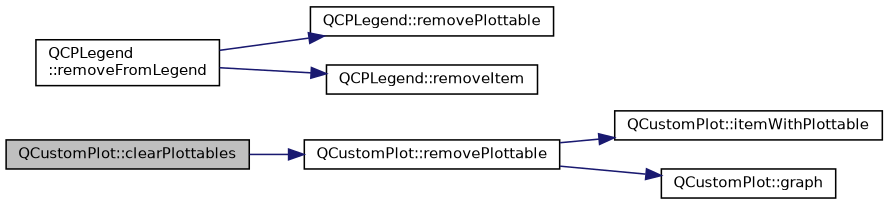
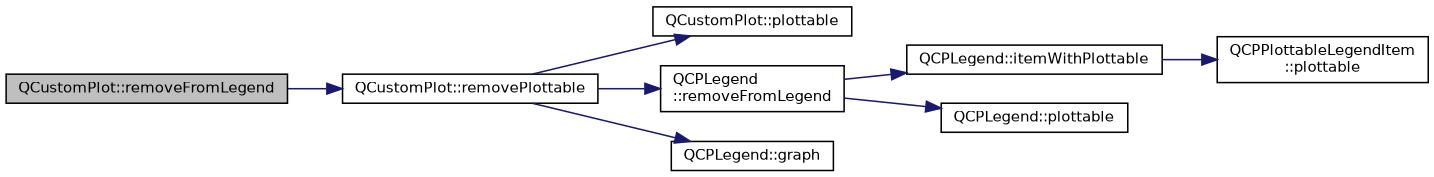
node "QCPLegend::removePlottable": label "QCPLegend::removePlottable" -> "QCPLegend::itemWithPlottable"
node "QCPPlottableLegendItem ::plottable": added
node "QCPLegend::removeItem": label "QCPLegend::removeItem" -> "QCPLegend::plottable"
edge "QCustomPlot::removePlottable" -> "QCPLegend ::removeFromLegend": added
node "QCustomPlot::itemWithPlottable": label "QCustomPlot::itemWithPlottable" -> "QCustomPlot::plottable"
node "QCustomPlot::clearPlottables": label "QCustomPlot::clearPlottables" -> "QCustomPlot::removeFromLegend"
node "QCustomPlot::graph": label "QCustomPlot::graph" -> "QCPLegend::graph"
